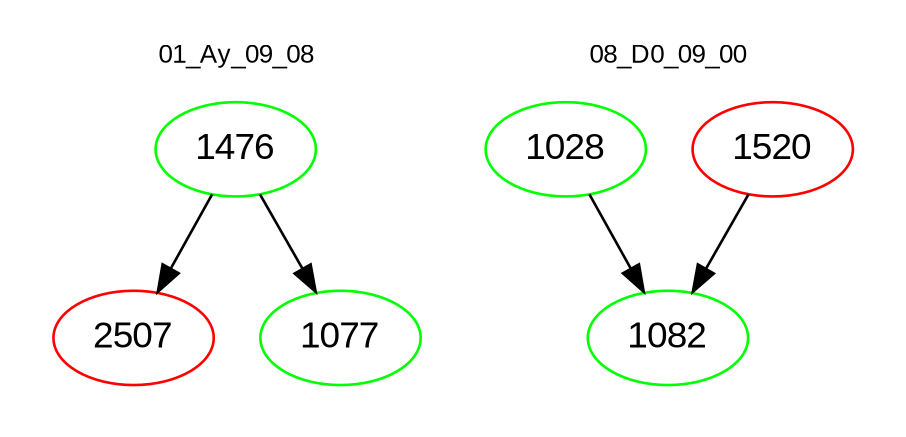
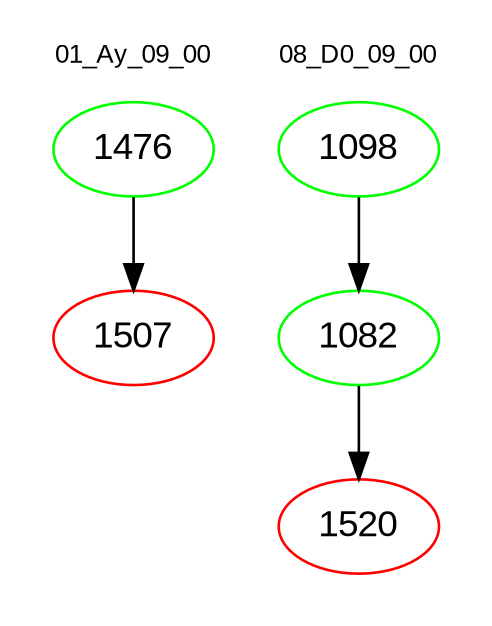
cluster "01_Ay_09_08": label "01_Ay_09_08" -> "01_Ay_09_00"
node "1028": label "1028" -> "1098"
edge "1520" -> "1082": reversed
node "2507": label "2507" -> "1507"
node "1077": removed
